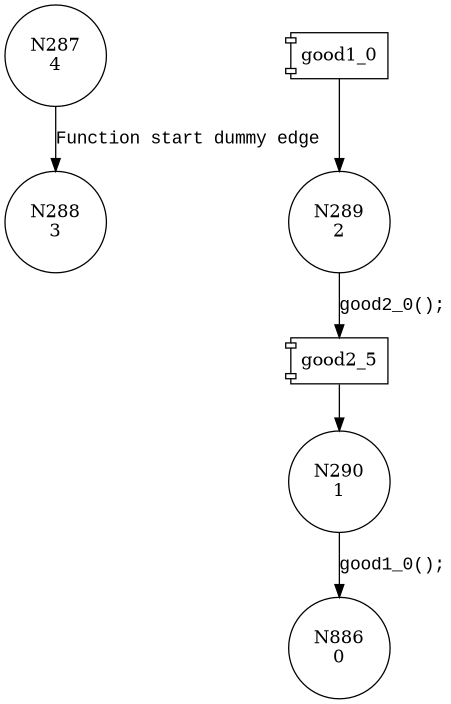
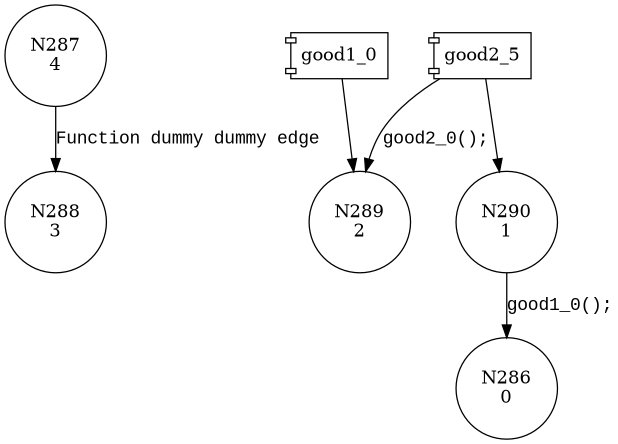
edge "N287 4" -> "N288 3": label "Function start dummy edge" -> "Function dummy dummy edge"
edge "N289 2" -> "good2_5": reversed
node "N886 0": label "N886 0" -> "N286 0"
